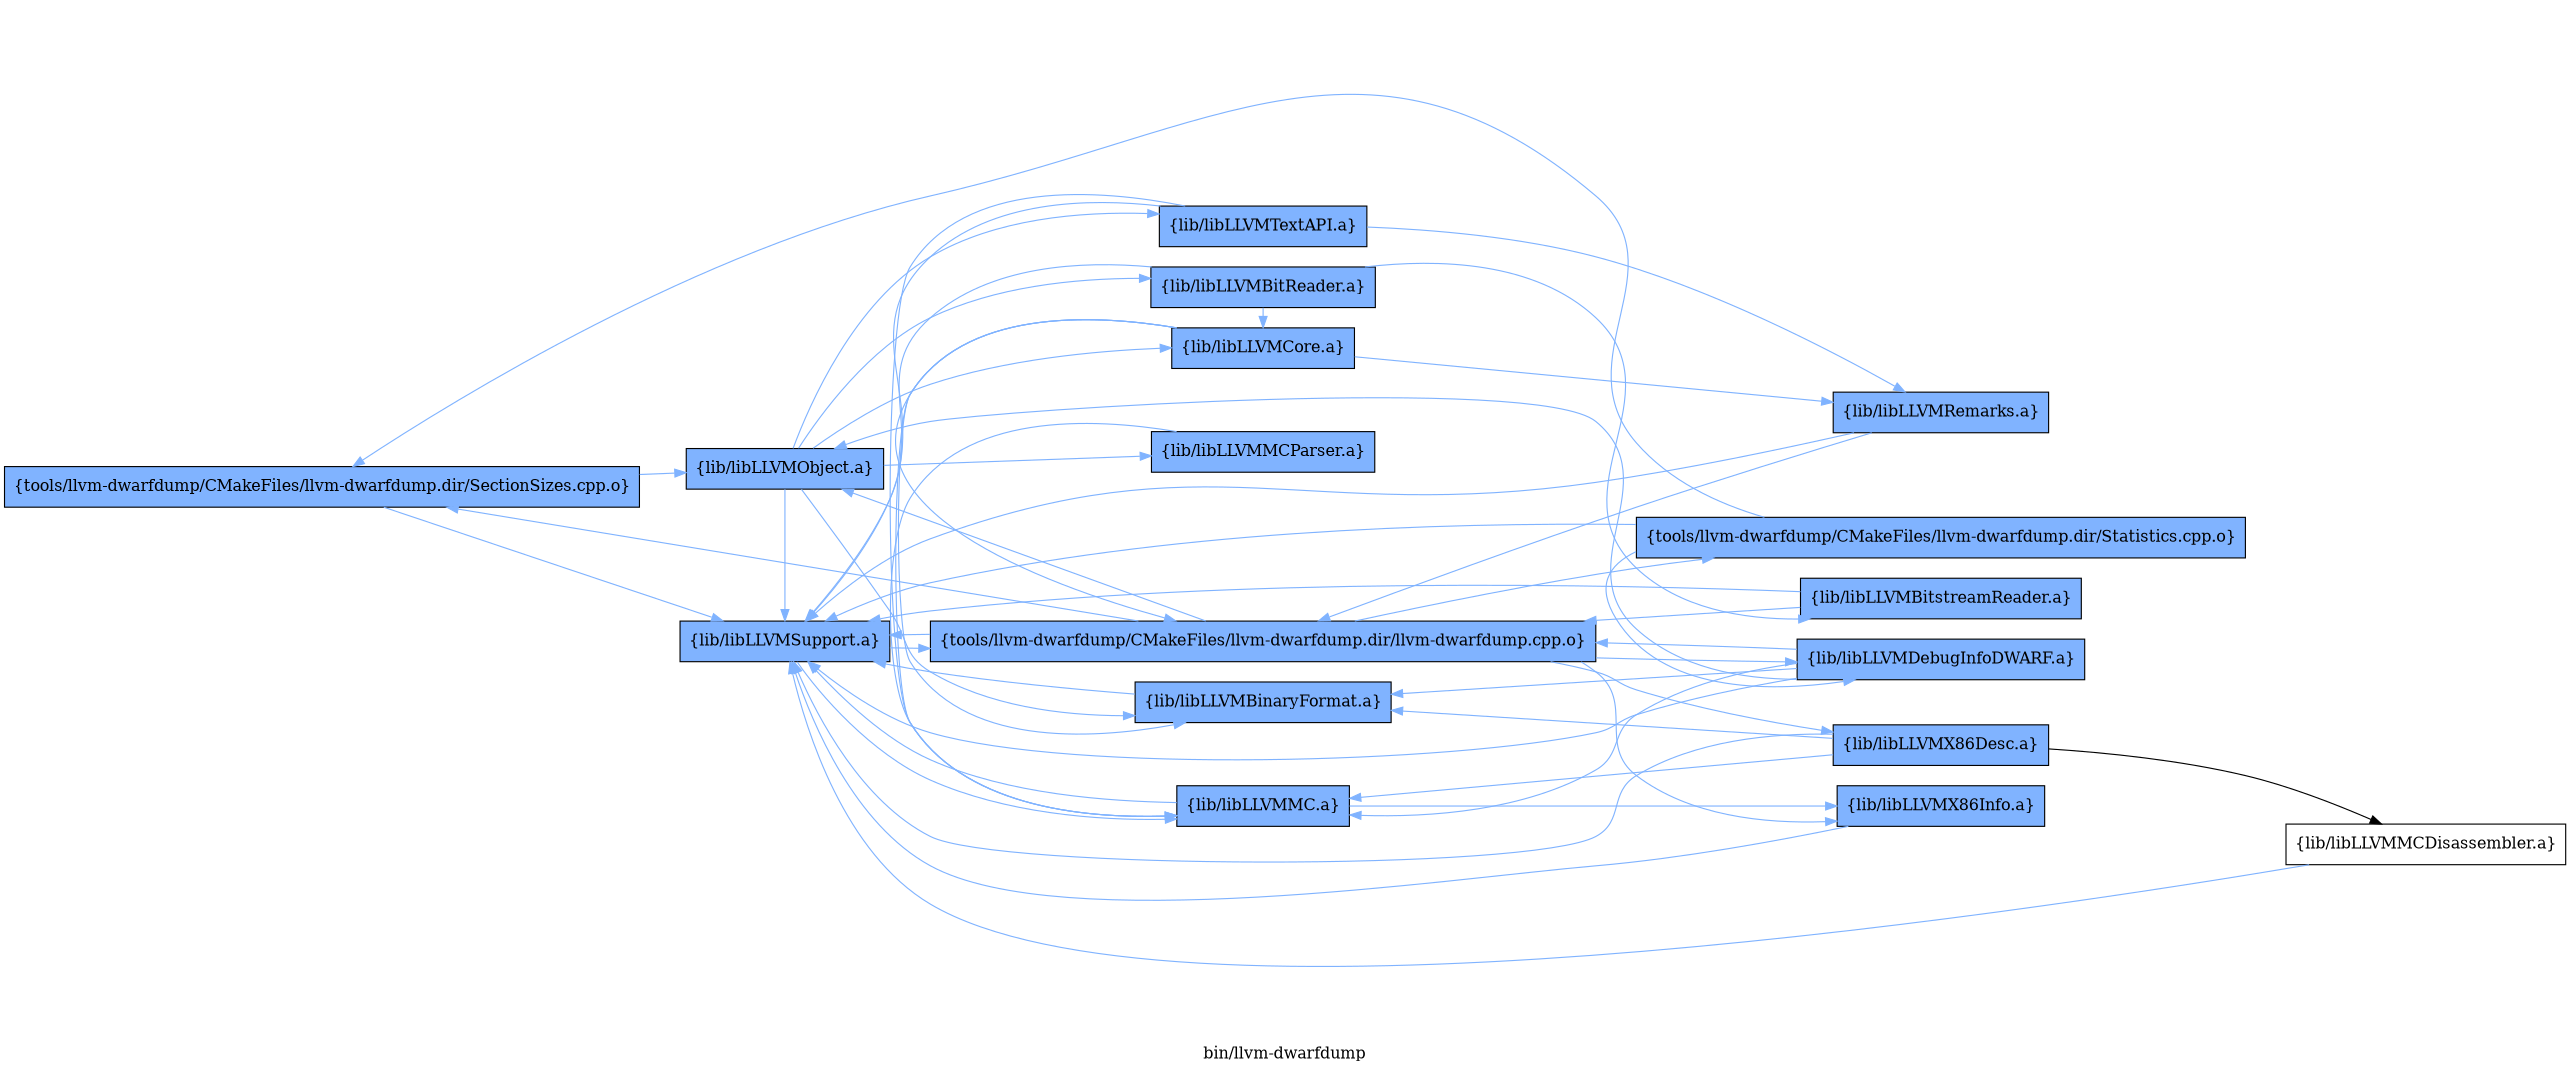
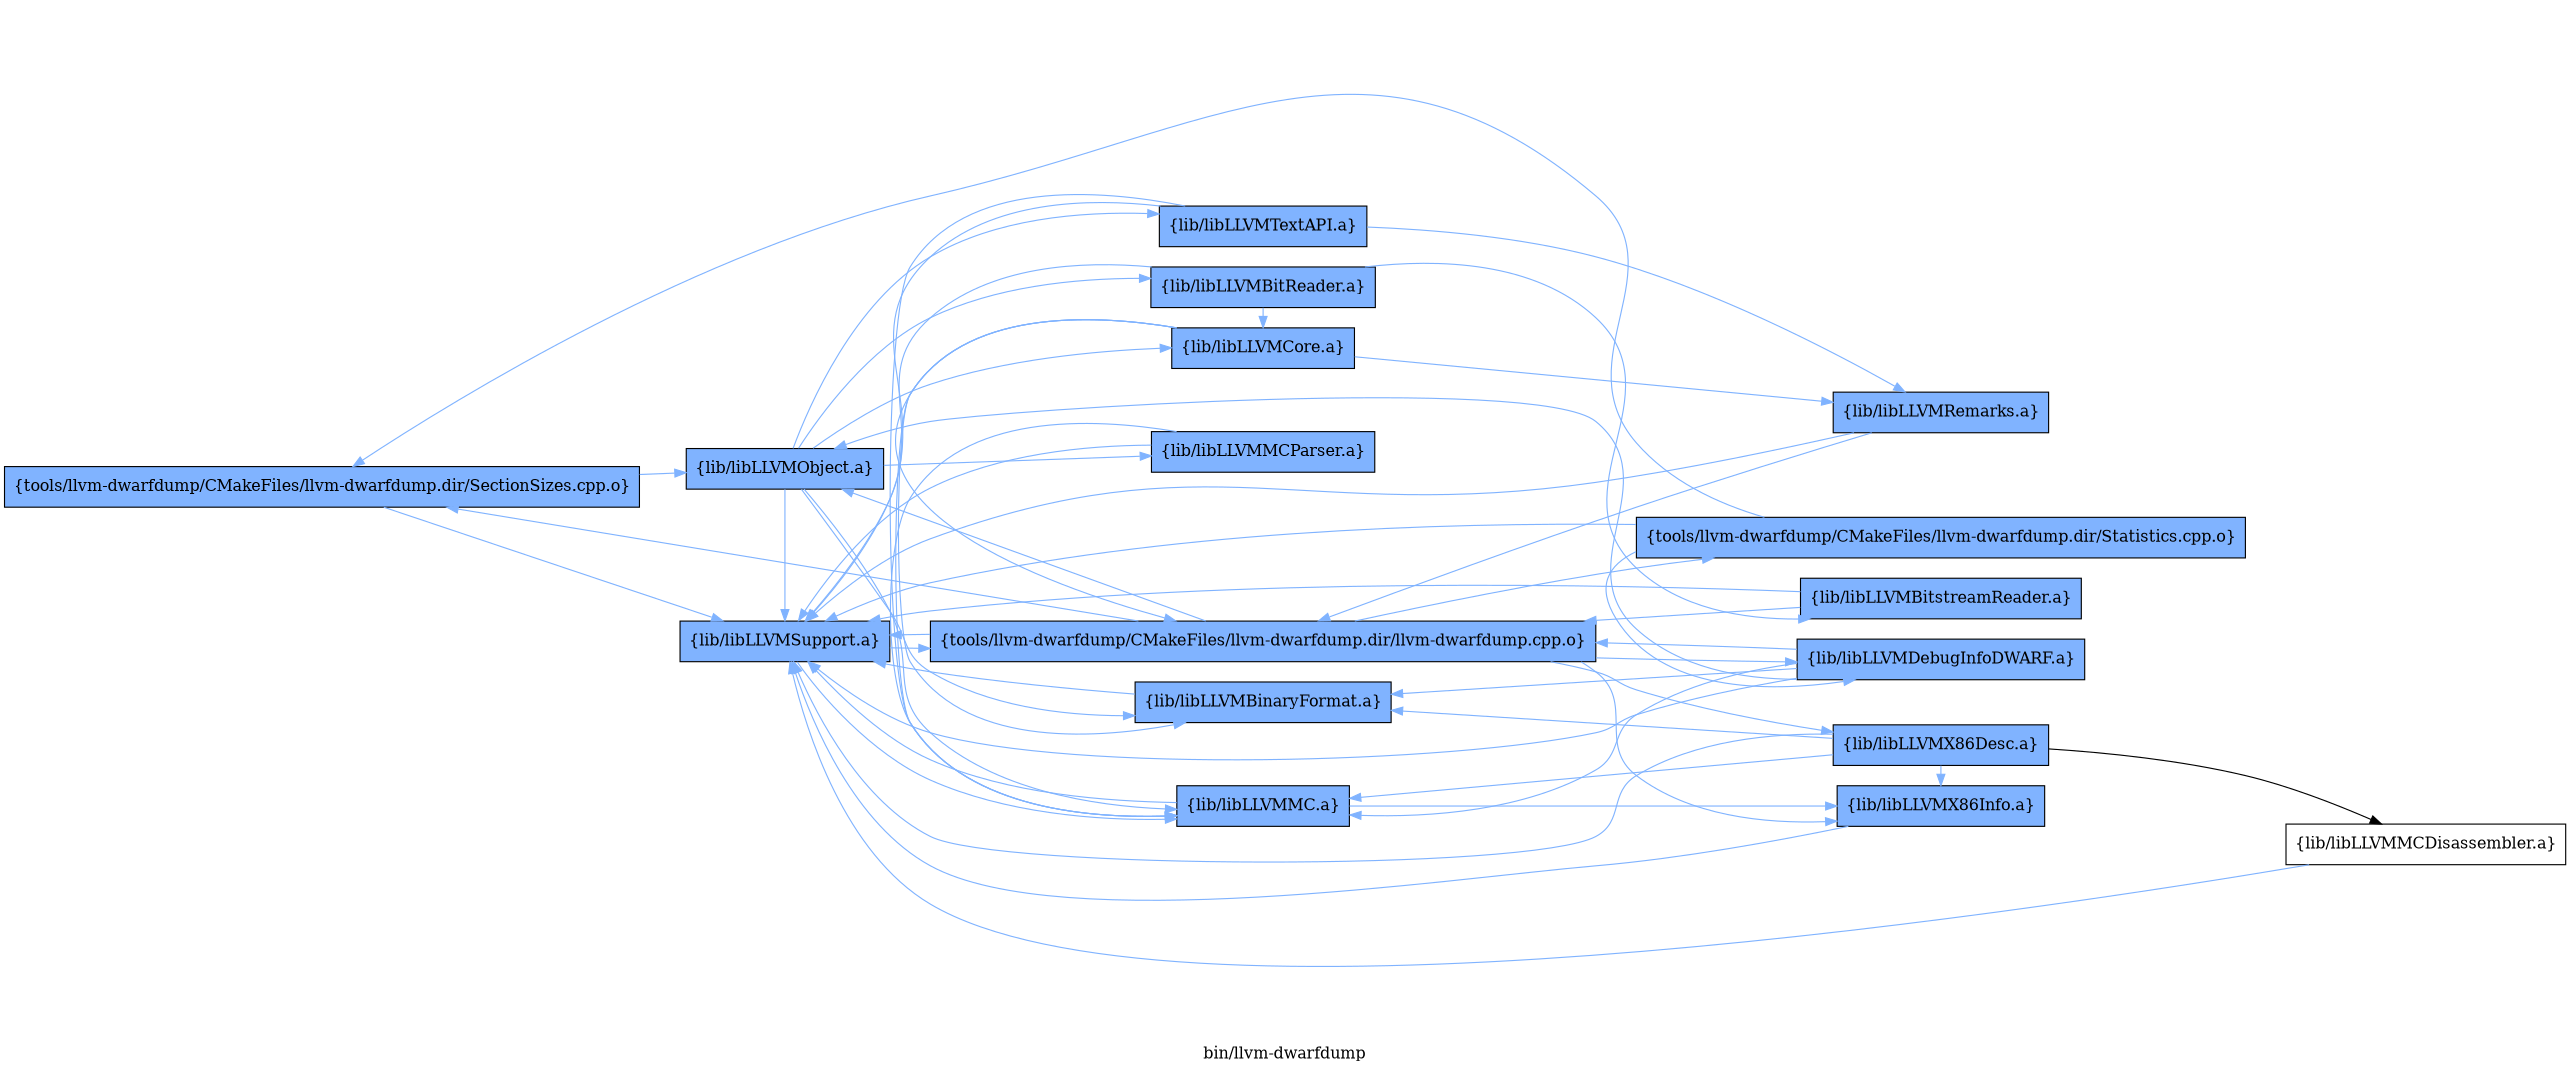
edge "{lib/libLLVMMCParser.a}" -> "{lib/libLLVMSupport.a}": added
edge "{lib/libLLVMObject.a}" -> "{lib/libLLVMMC.a}": added
edge "{lib/libLLVMX86Desc.a}" -> "{lib/libLLVMX86Info.a}": added
